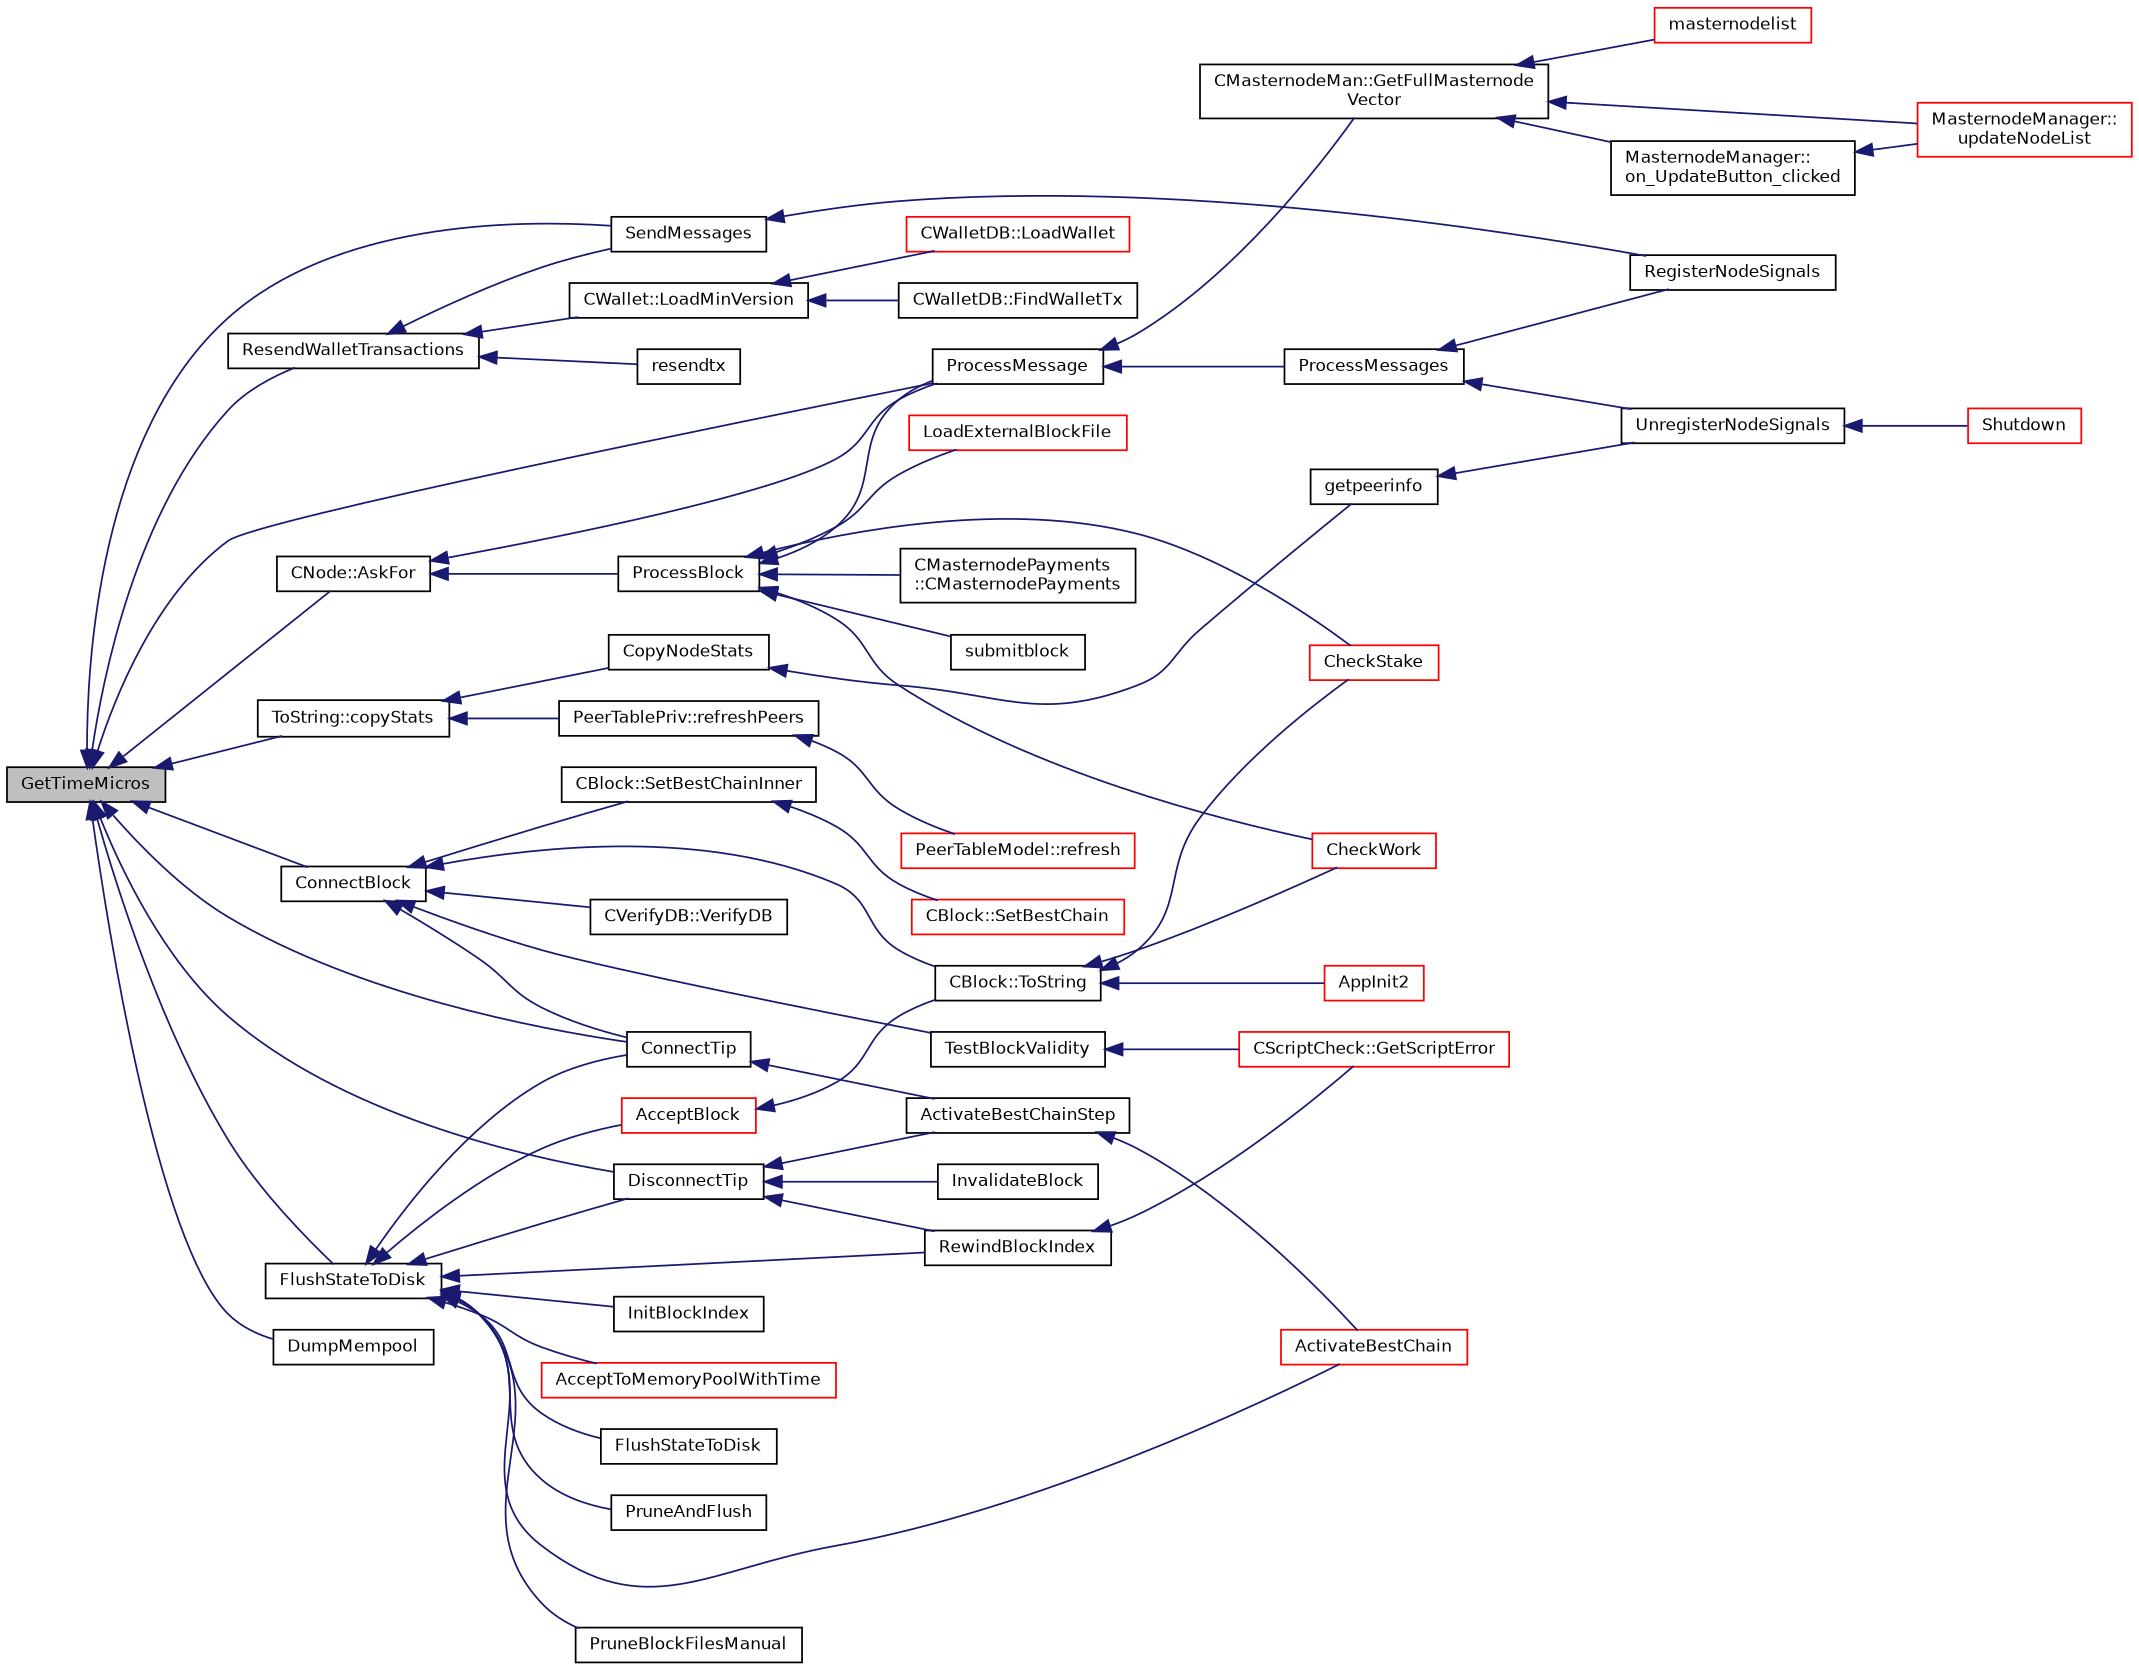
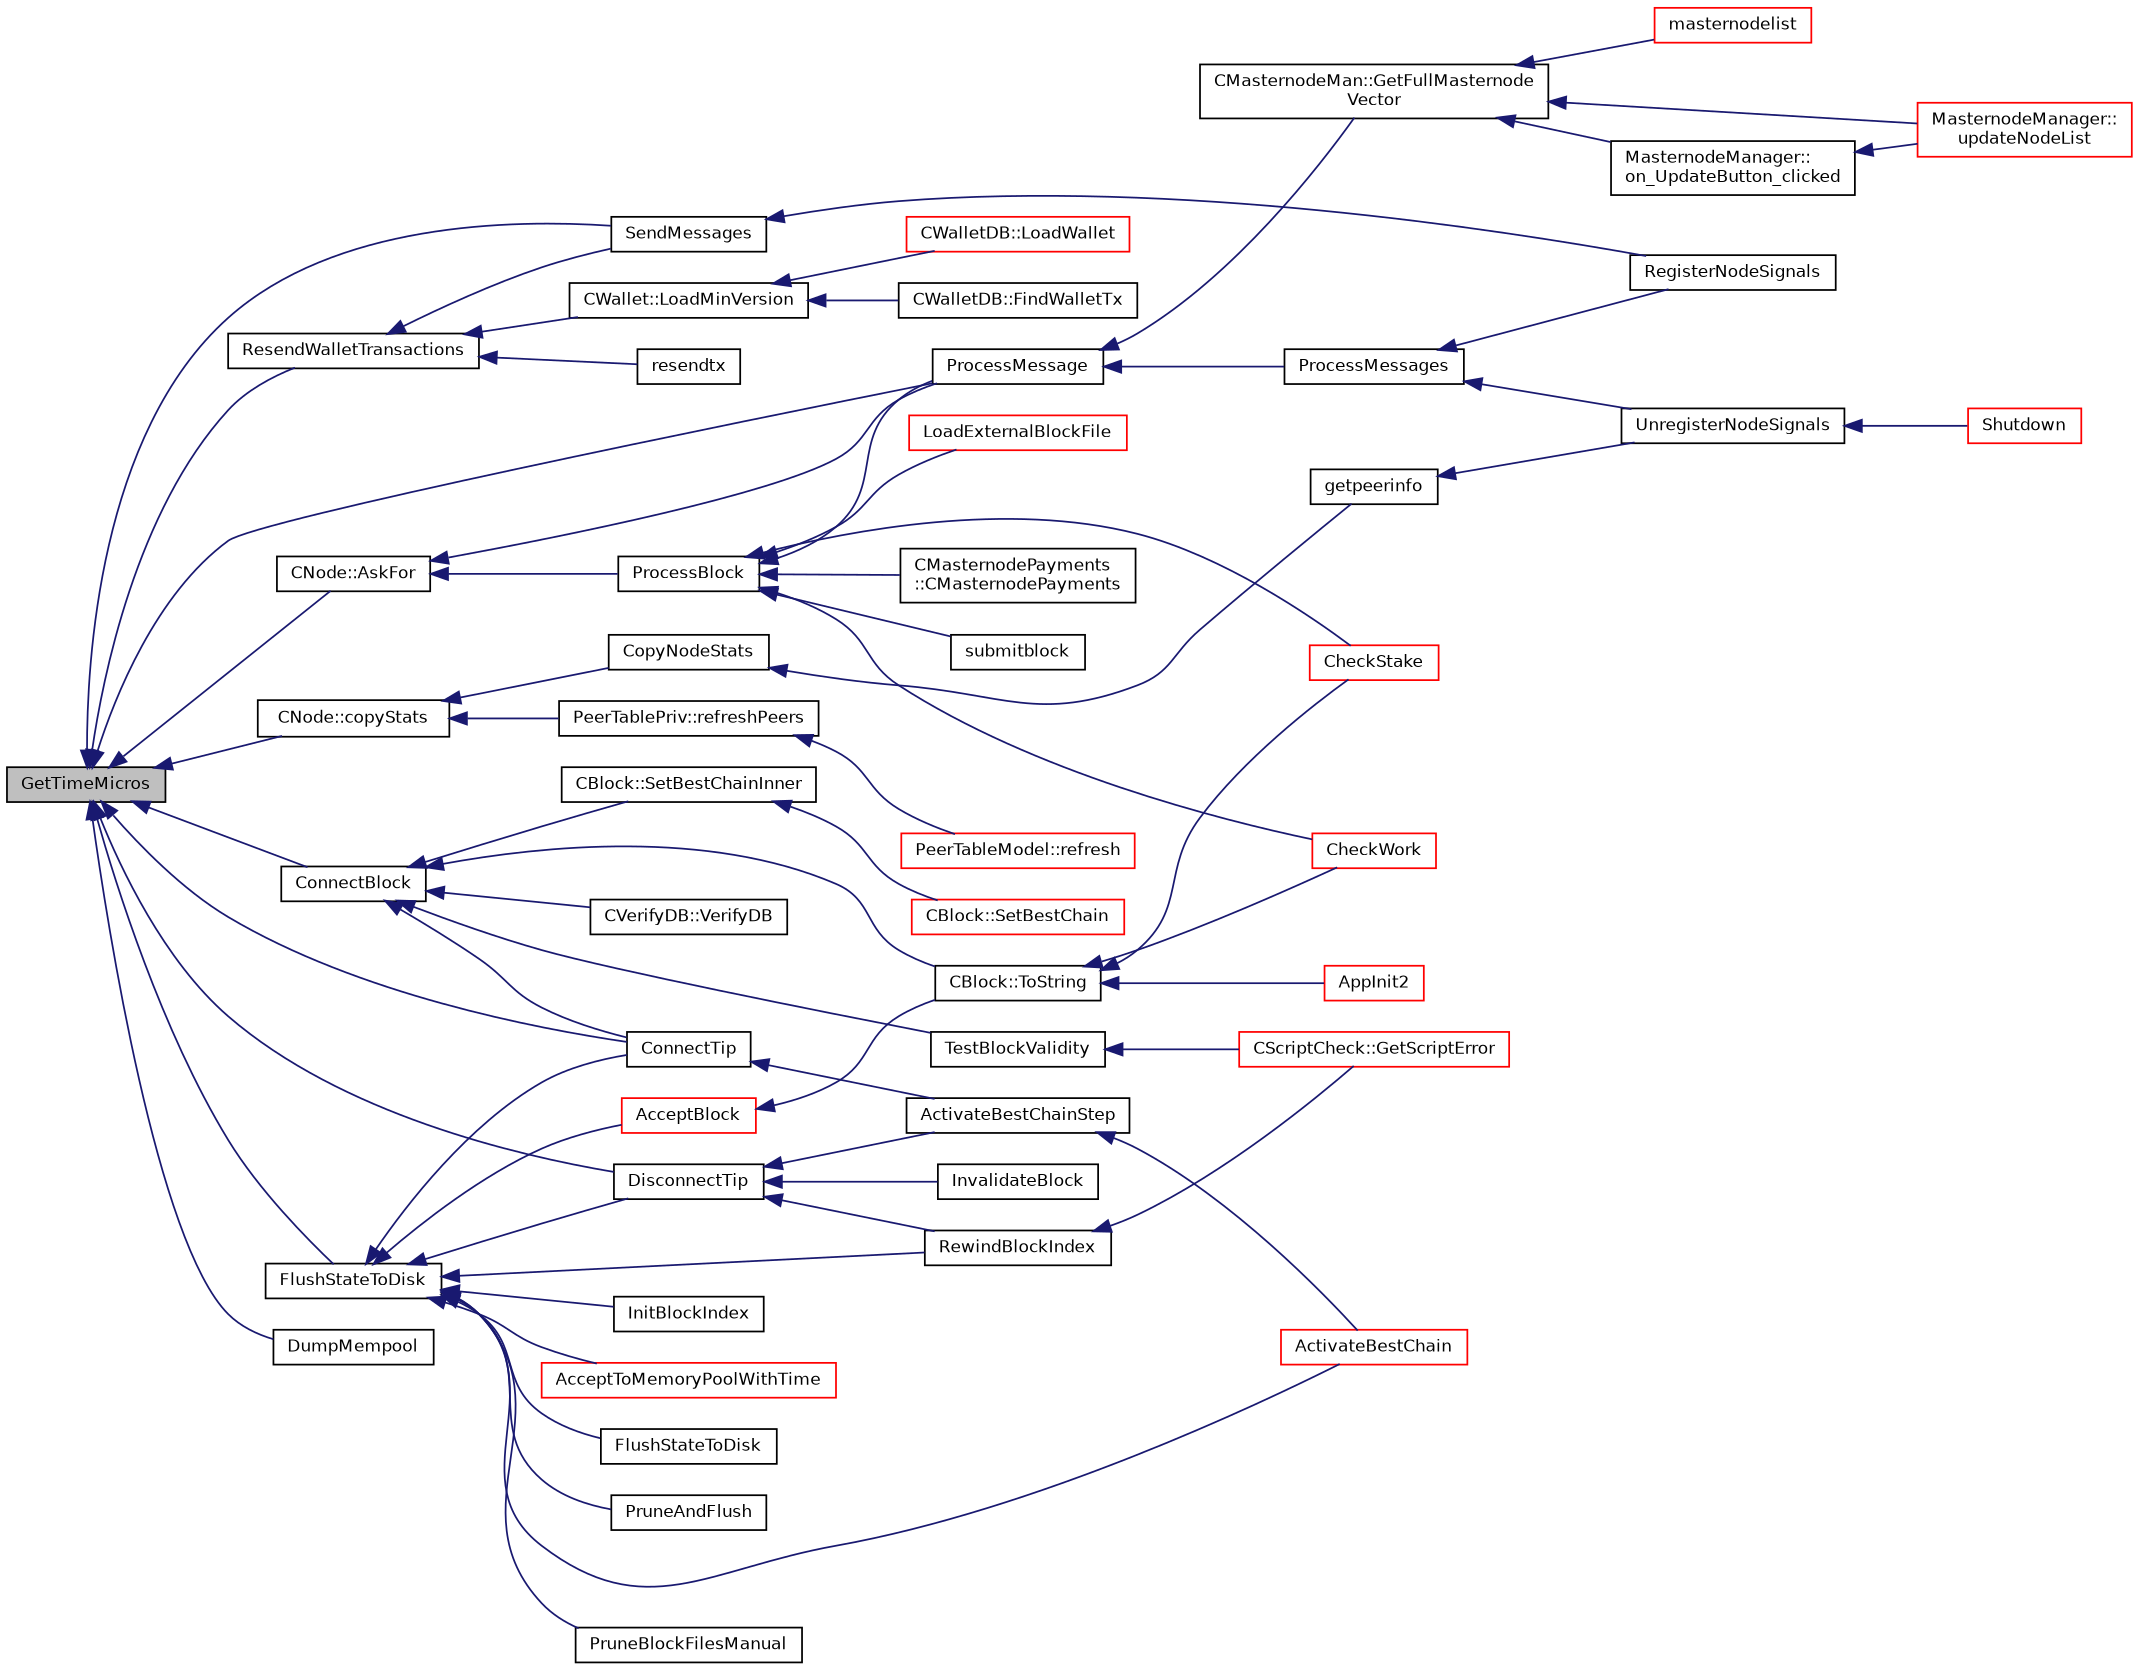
node "ToString::copyStats": label "ToString::copyStats" -> "CNode::copyStats"
